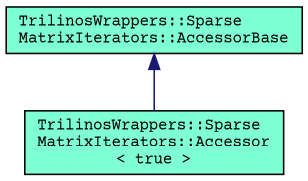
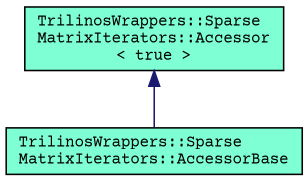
edge "TrilinosWrappers::Sparse MatrixIterators::Accessor < true >" -> "TrilinosWrappers::Sparse MatrixIterators::AccessorBase": reversed
